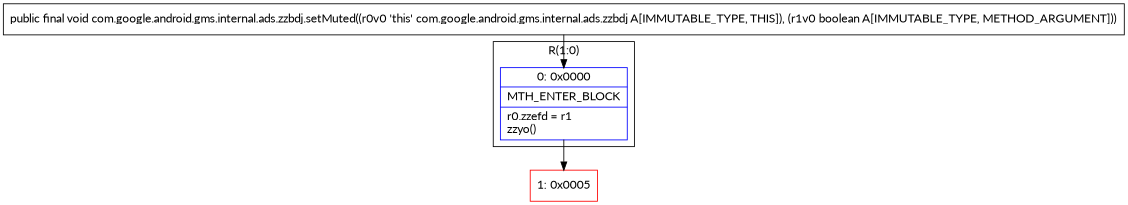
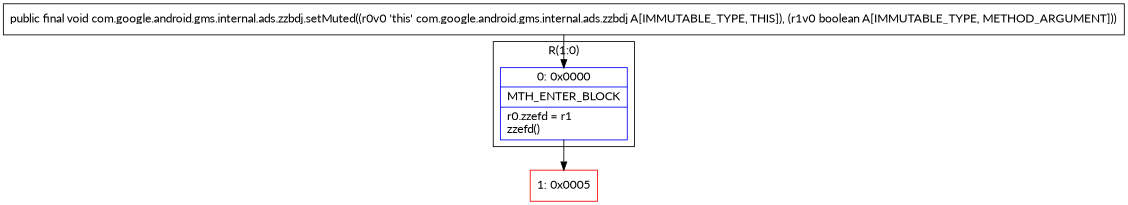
node "0: 0x0000": text "zzyo()" -> "zzefd()"
